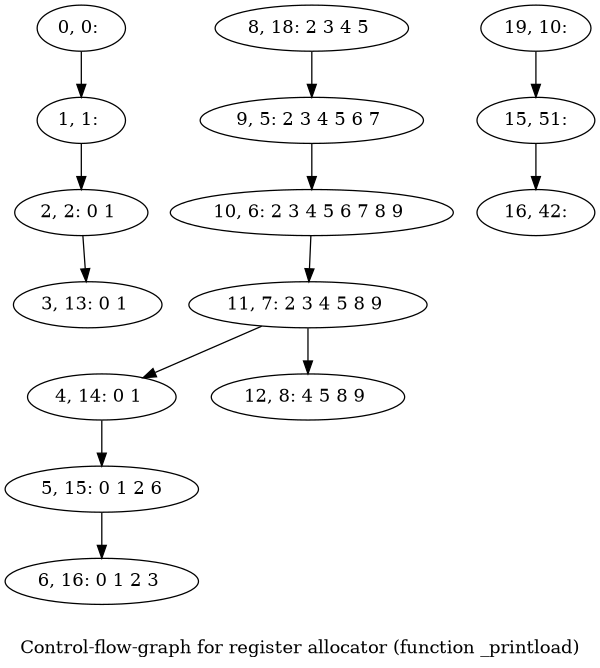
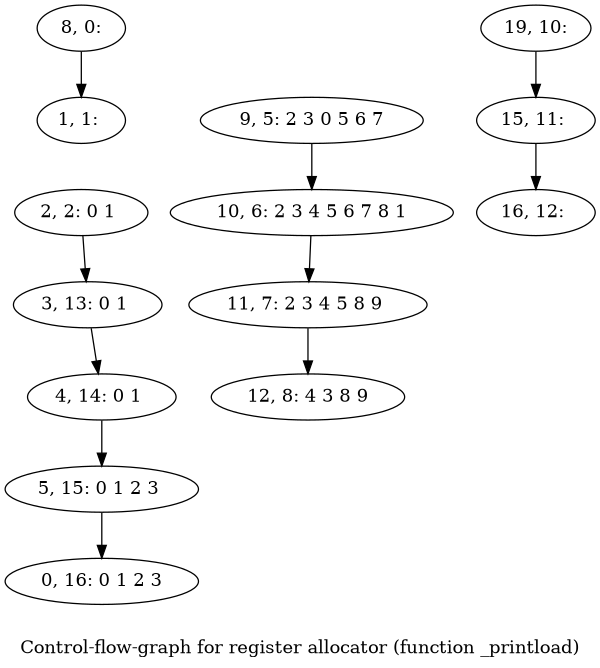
node "0, 0:": label "0, 0:" -> "8, 0:"
node "8, 18: 2 3 4 5": removed
node "9, 5: 2 3 4 5 6 7": label "9, 5: 2 3 4 5 6 7" -> "9, 5: 2 3 0 5 6 7"
node "15, 51:": label "15, 51:" -> "15, 11:"
edge "1, 1:" -> "2, 2: 0 1": removed
node "10, 6: 2 3 4 5 6 7 8 9": label "10, 6: 2 3 4 5 6 7 8 9" -> "10, 6: 2 3 4 5 6 7 8 1"
node "16, 42:": label "16, 42:" -> "16, 12:"
edge "11, 7: 2 3 4 5 8 9" -> "4, 14: 0 1": now "3, 13: 0 1" -> "4, 14: 0 1"
node "12, 8: 4 5 8 9": label "12, 8: 4 5 8 9" -> "12, 8: 4 3 8 9"
node "5, 15: 0 1 2 6": label "5, 15: 0 1 2 6" -> "5, 15: 0 1 2 3"
node "6, 16: 0 1 2 3": label "6, 16: 0 1 2 3" -> "0, 16: 0 1 2 3"
